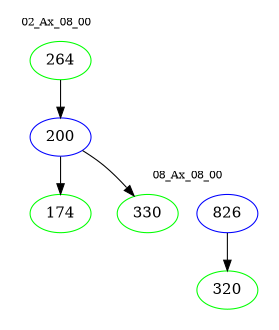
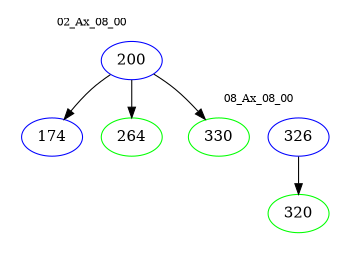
edge "264" -> "200": reversed
node "174": color green -> blue
node "826": label "826" -> "326"
